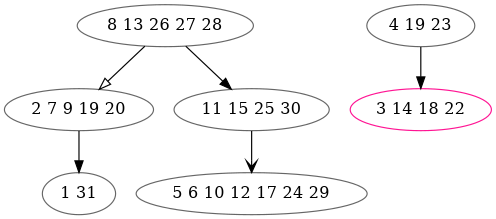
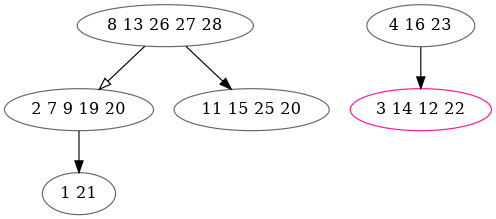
node "4 19 23": label "4 19 23" -> "4 16 23"
node "11 15 25 30": label "11 15 25 30" -> "11 15 25 20"
node "3 14 18 22": label "3 14 18 22" -> "3 14 12 22"
node "1 31": label "1 31" -> "1 21"
node "5 6 10 12 17 24 29": removed
